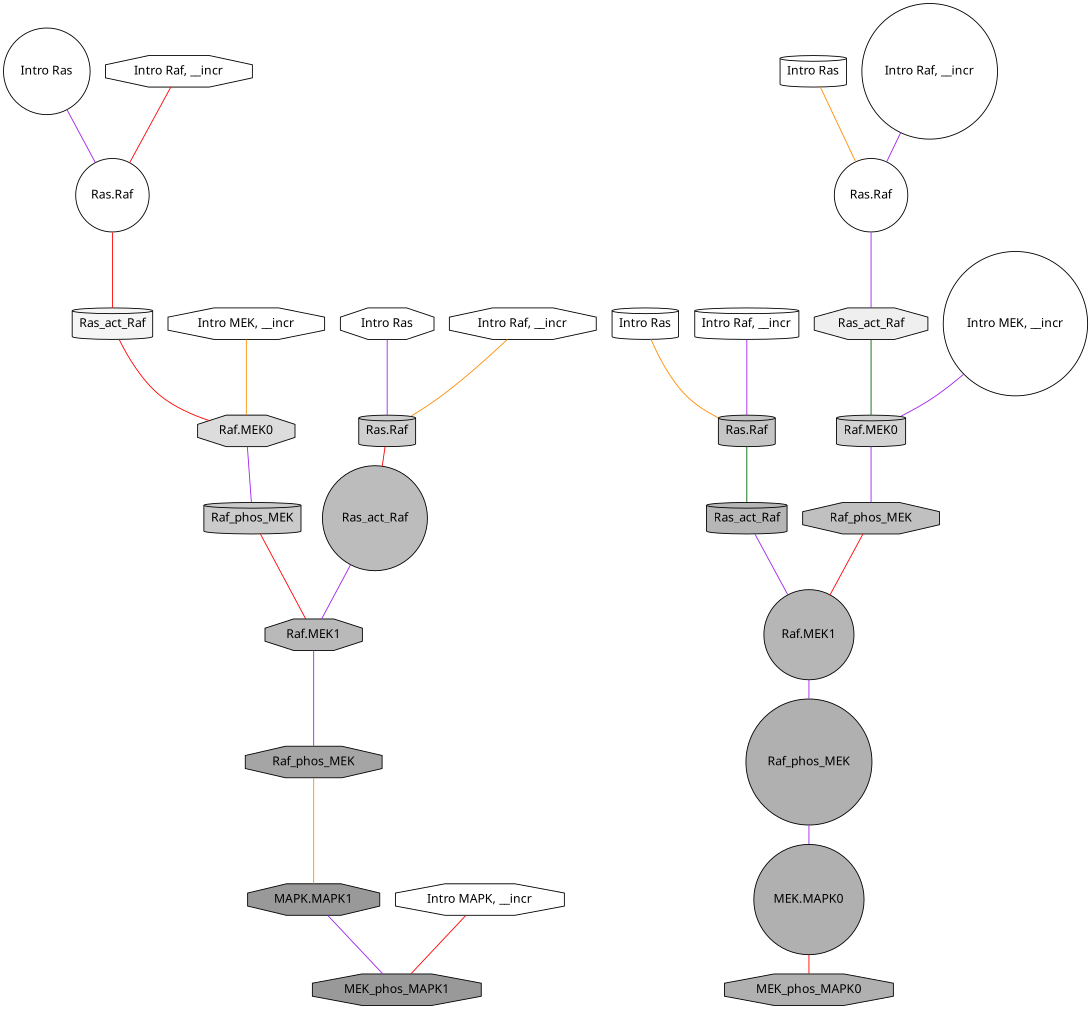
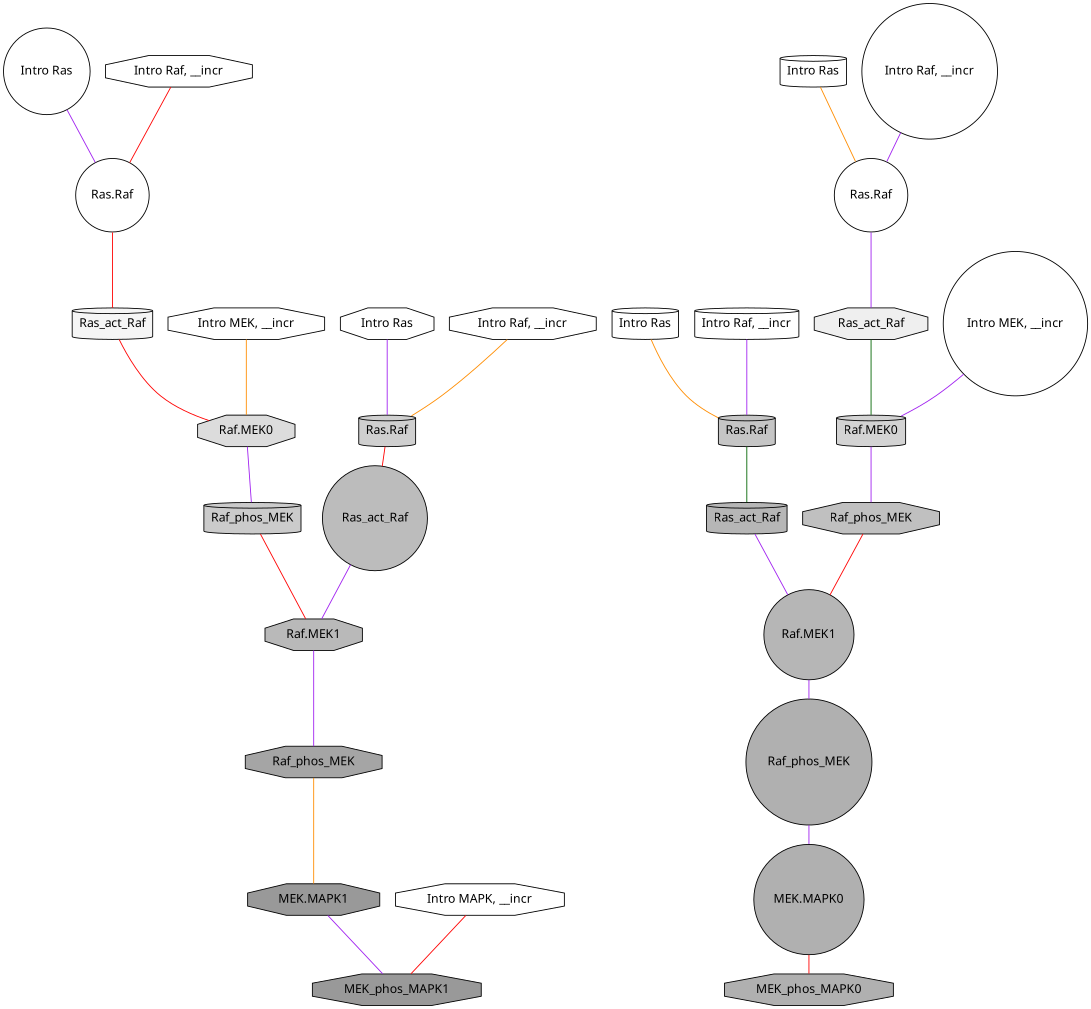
node "MAPK.MAPK1": label "MAPK.MAPK1" -> "MEK.MAPK1"
